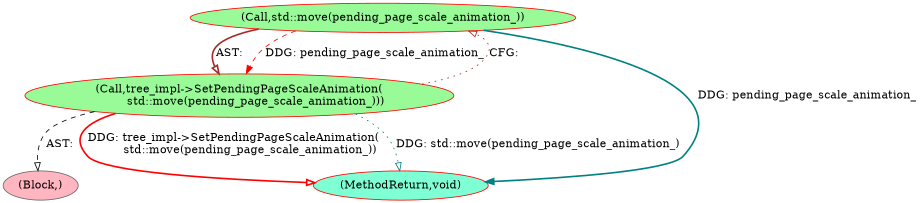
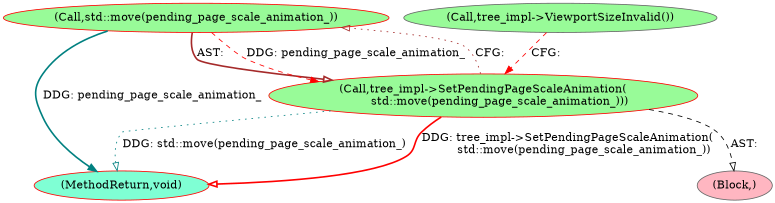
node "(Call,tree_impl->ViewportSizeInvalid())": added
